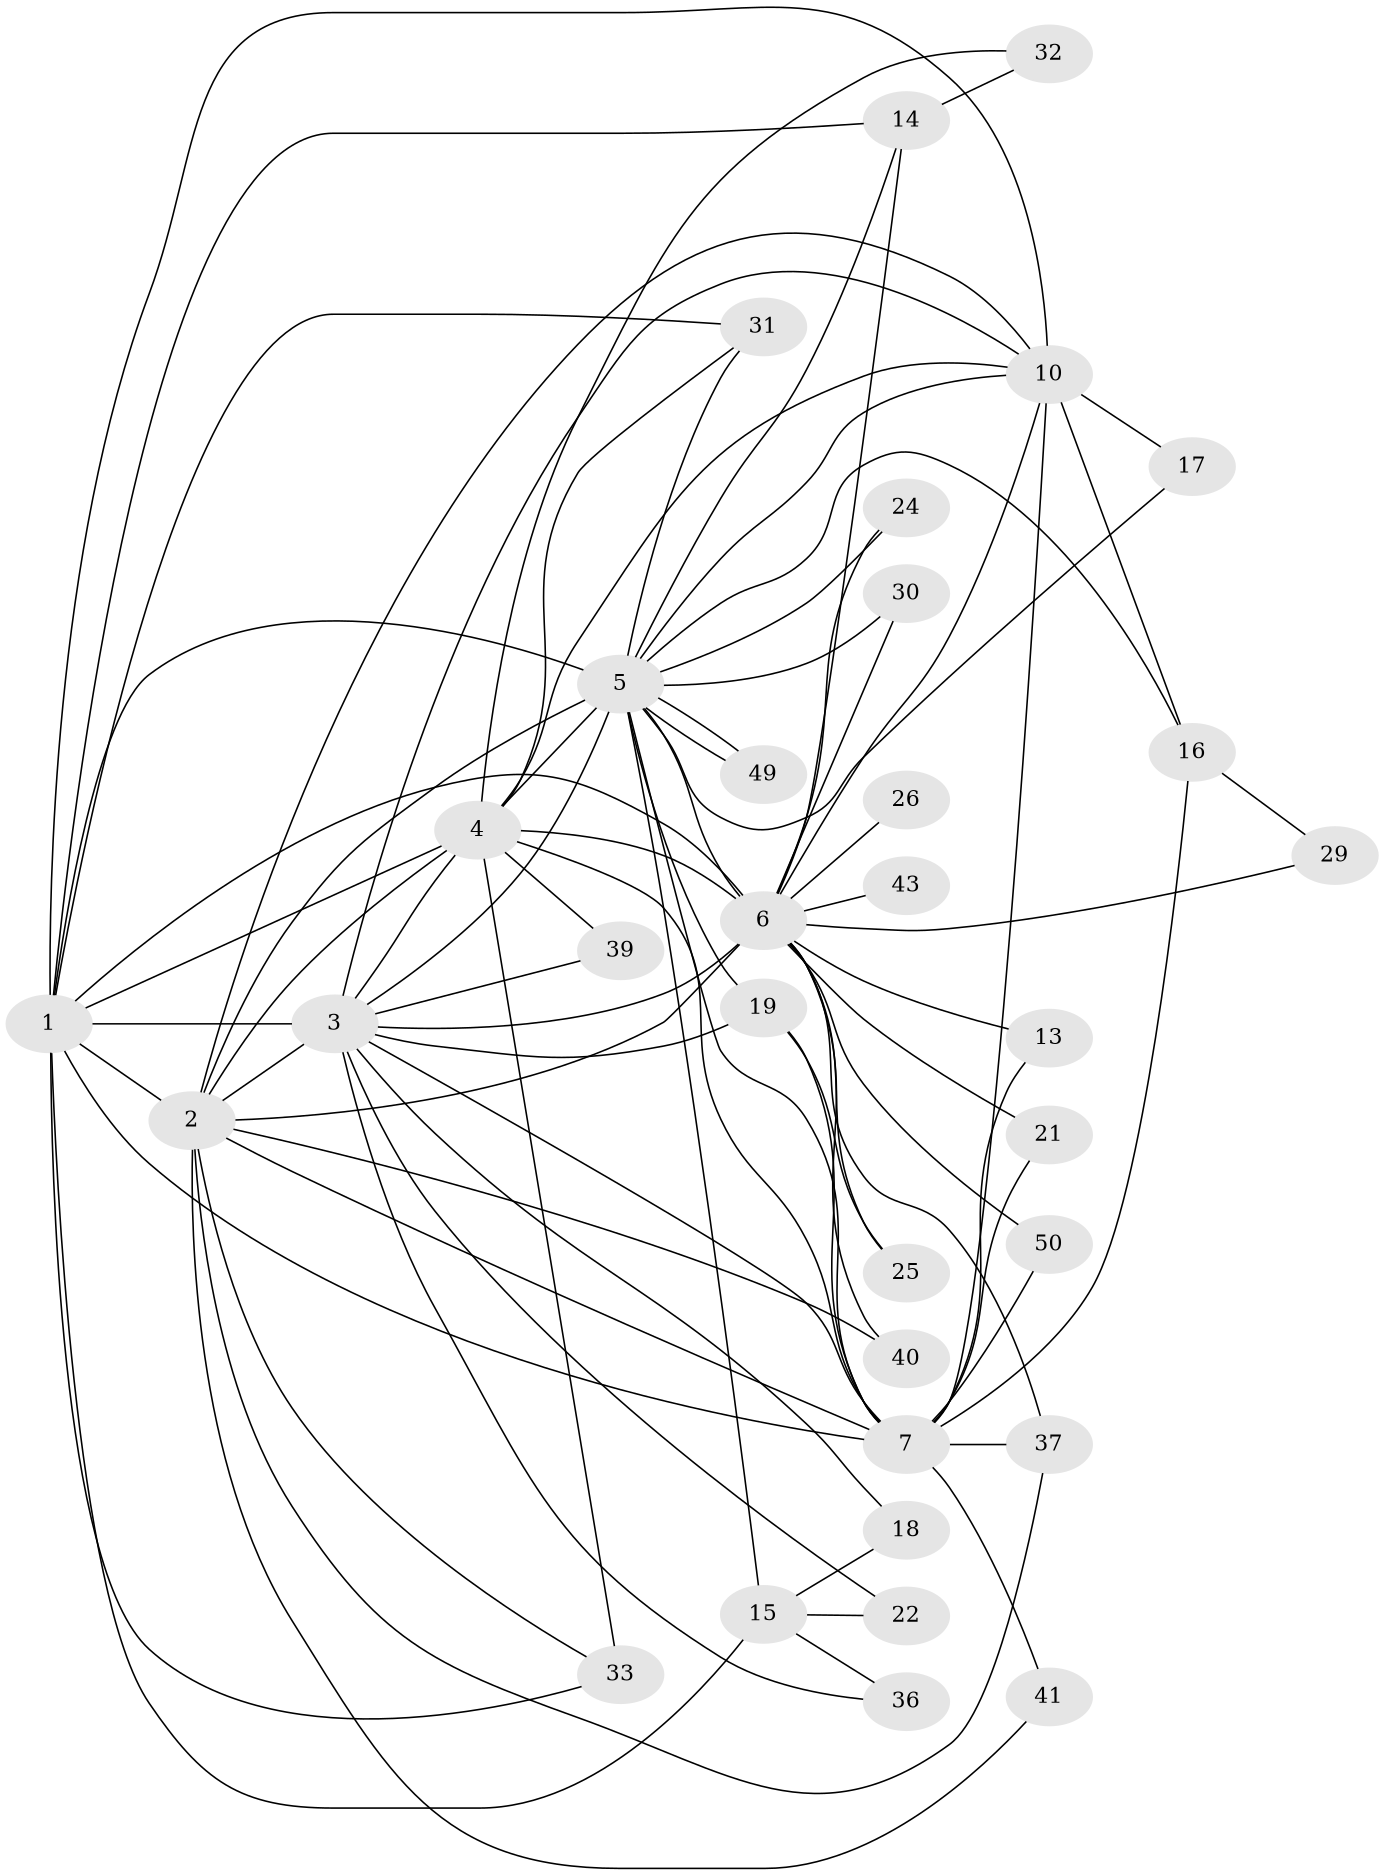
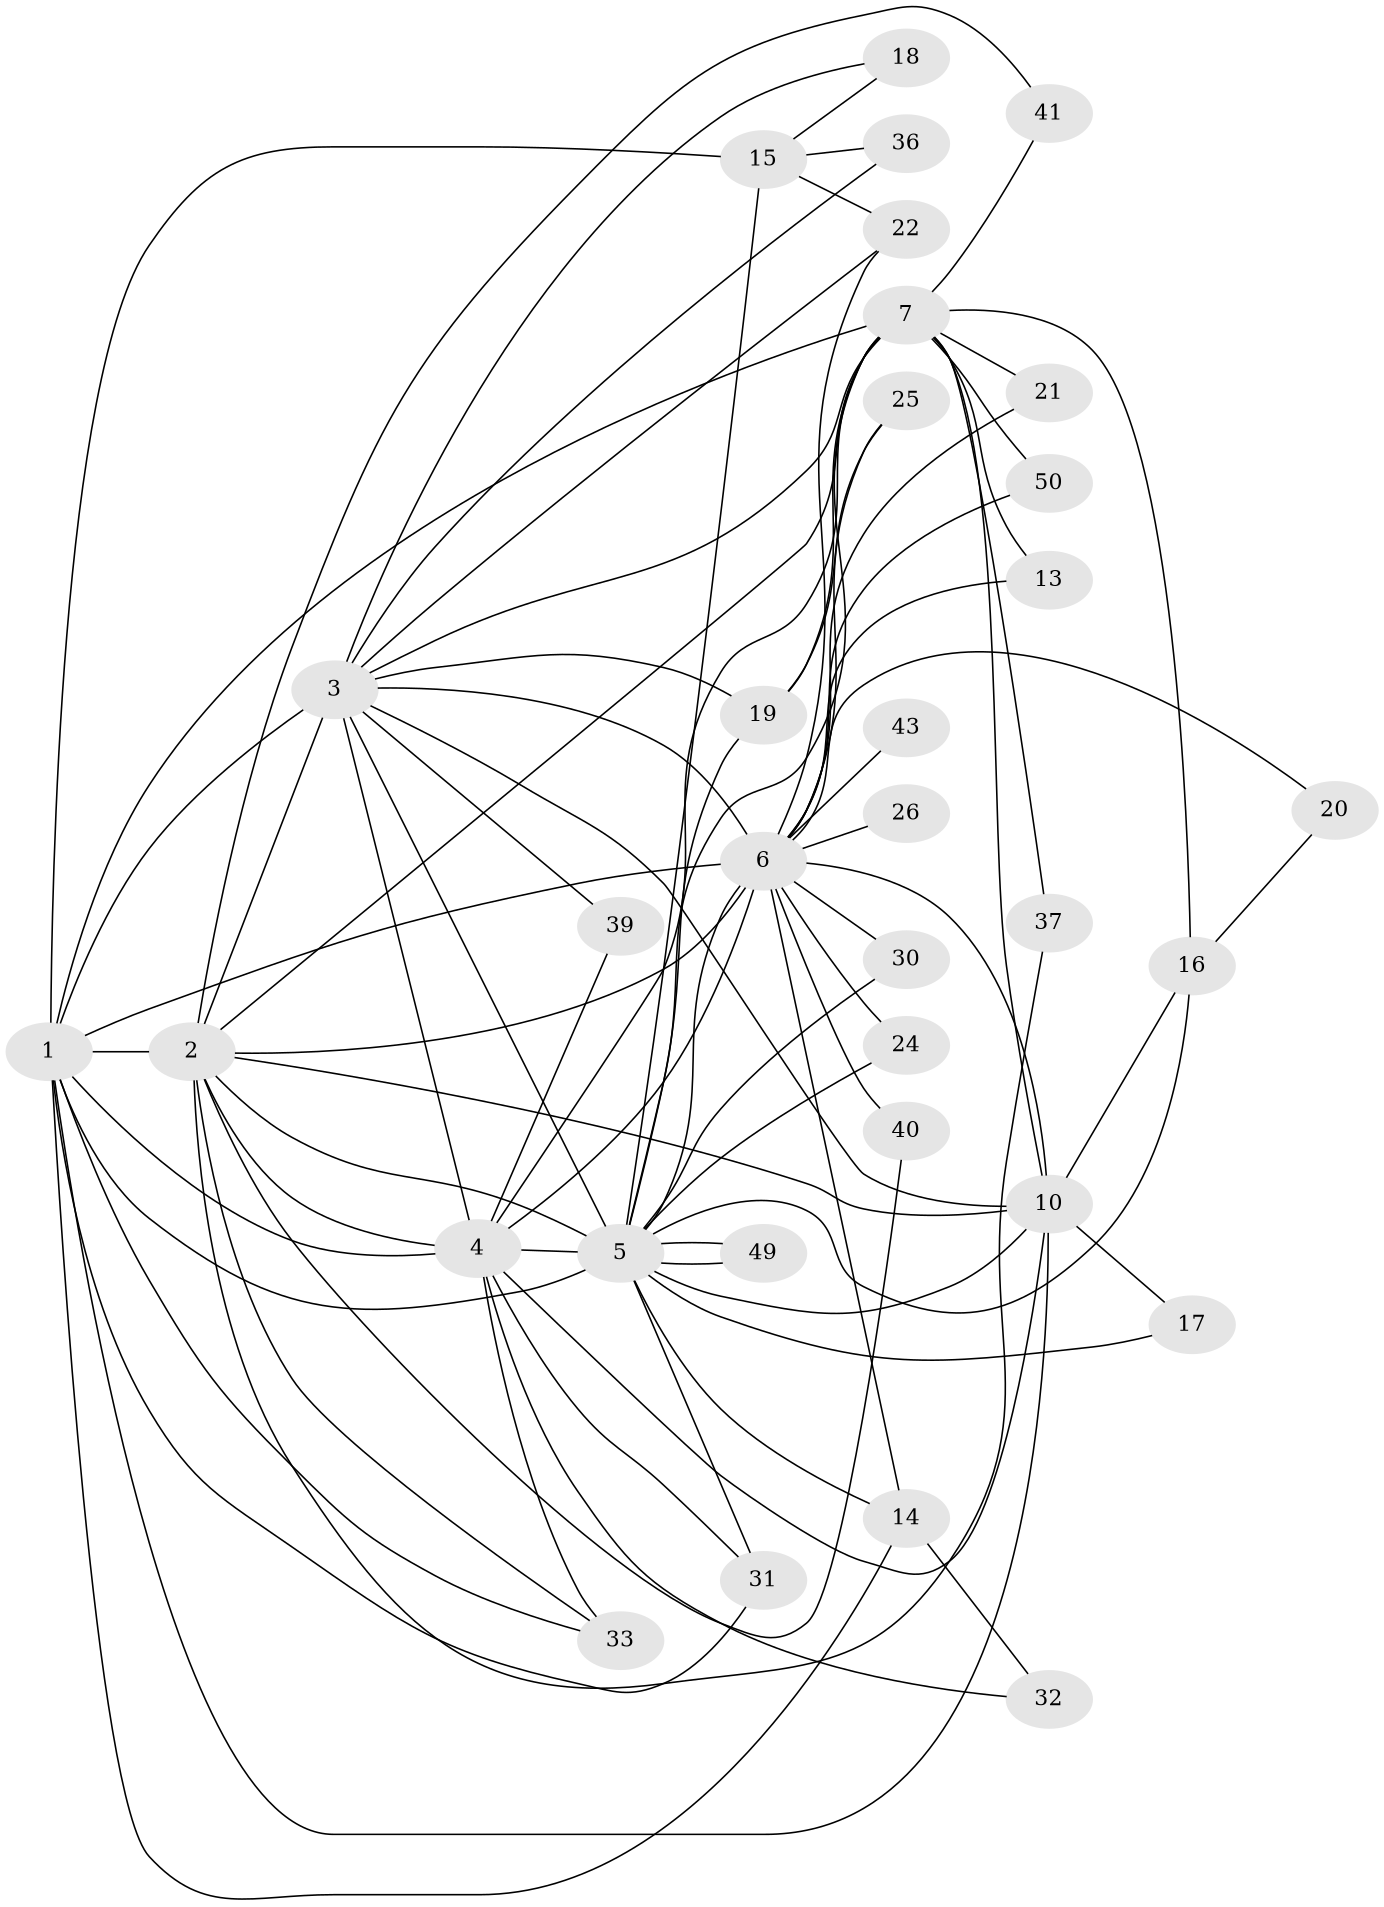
node "29": label "29" -> "20"
edge "6" -- "37": now "6" -- "22"
